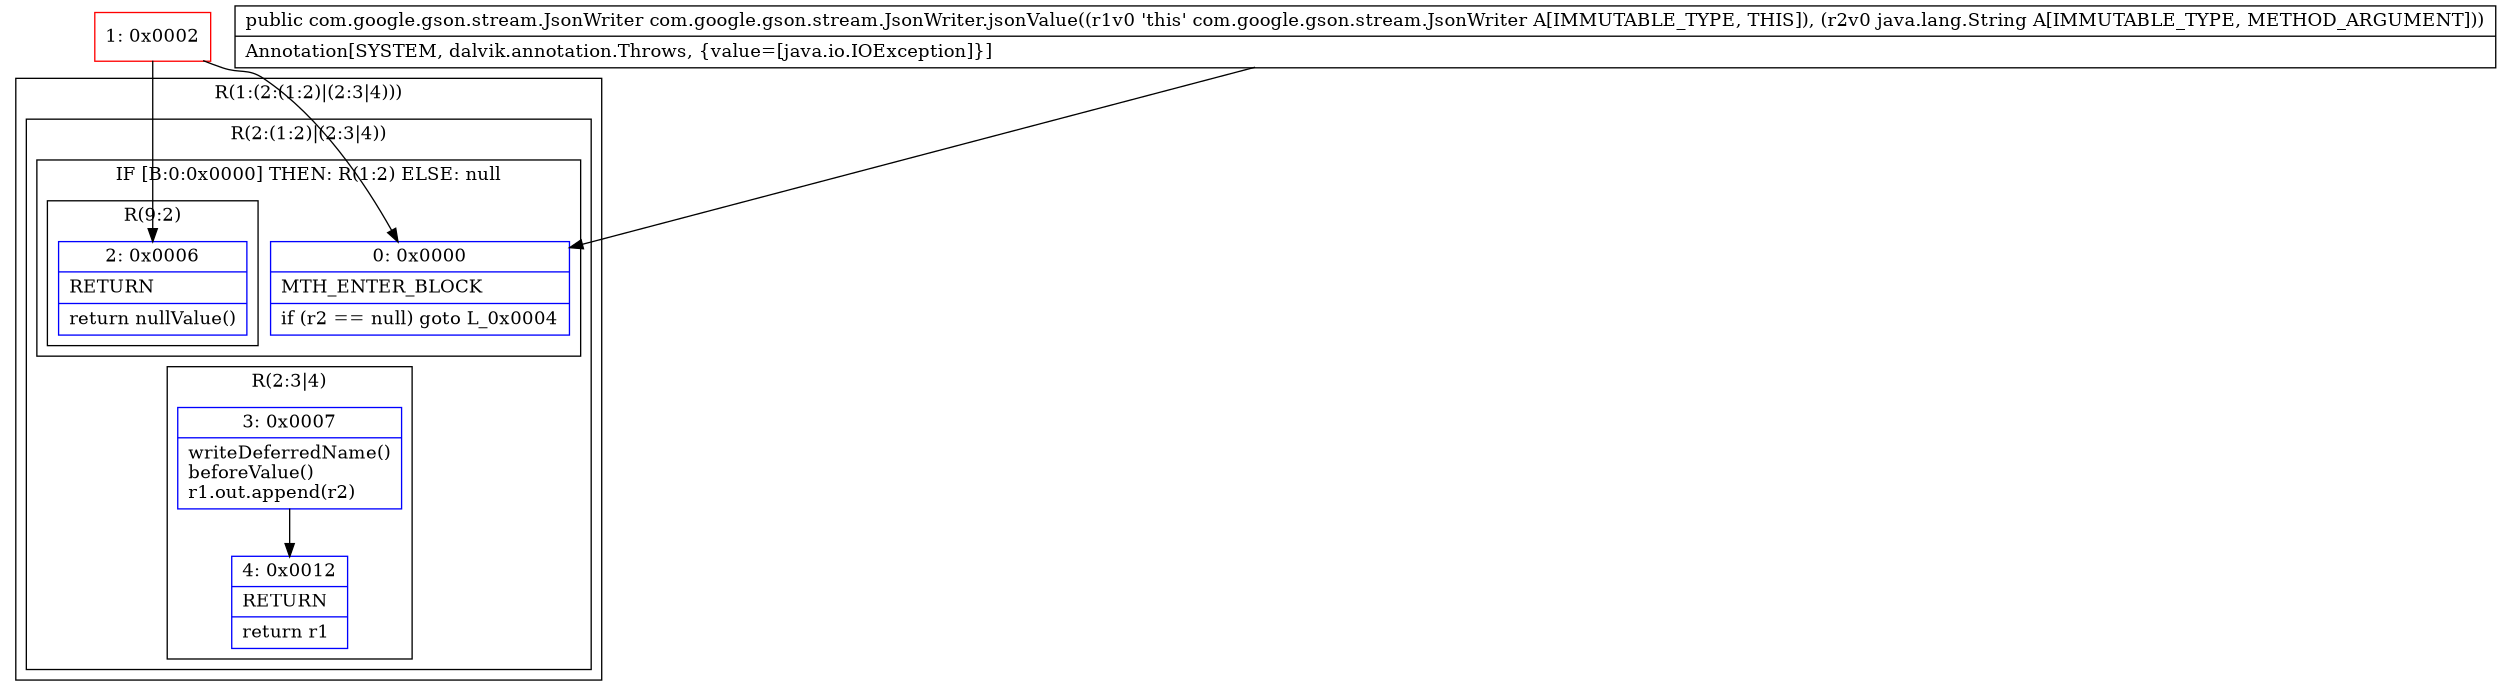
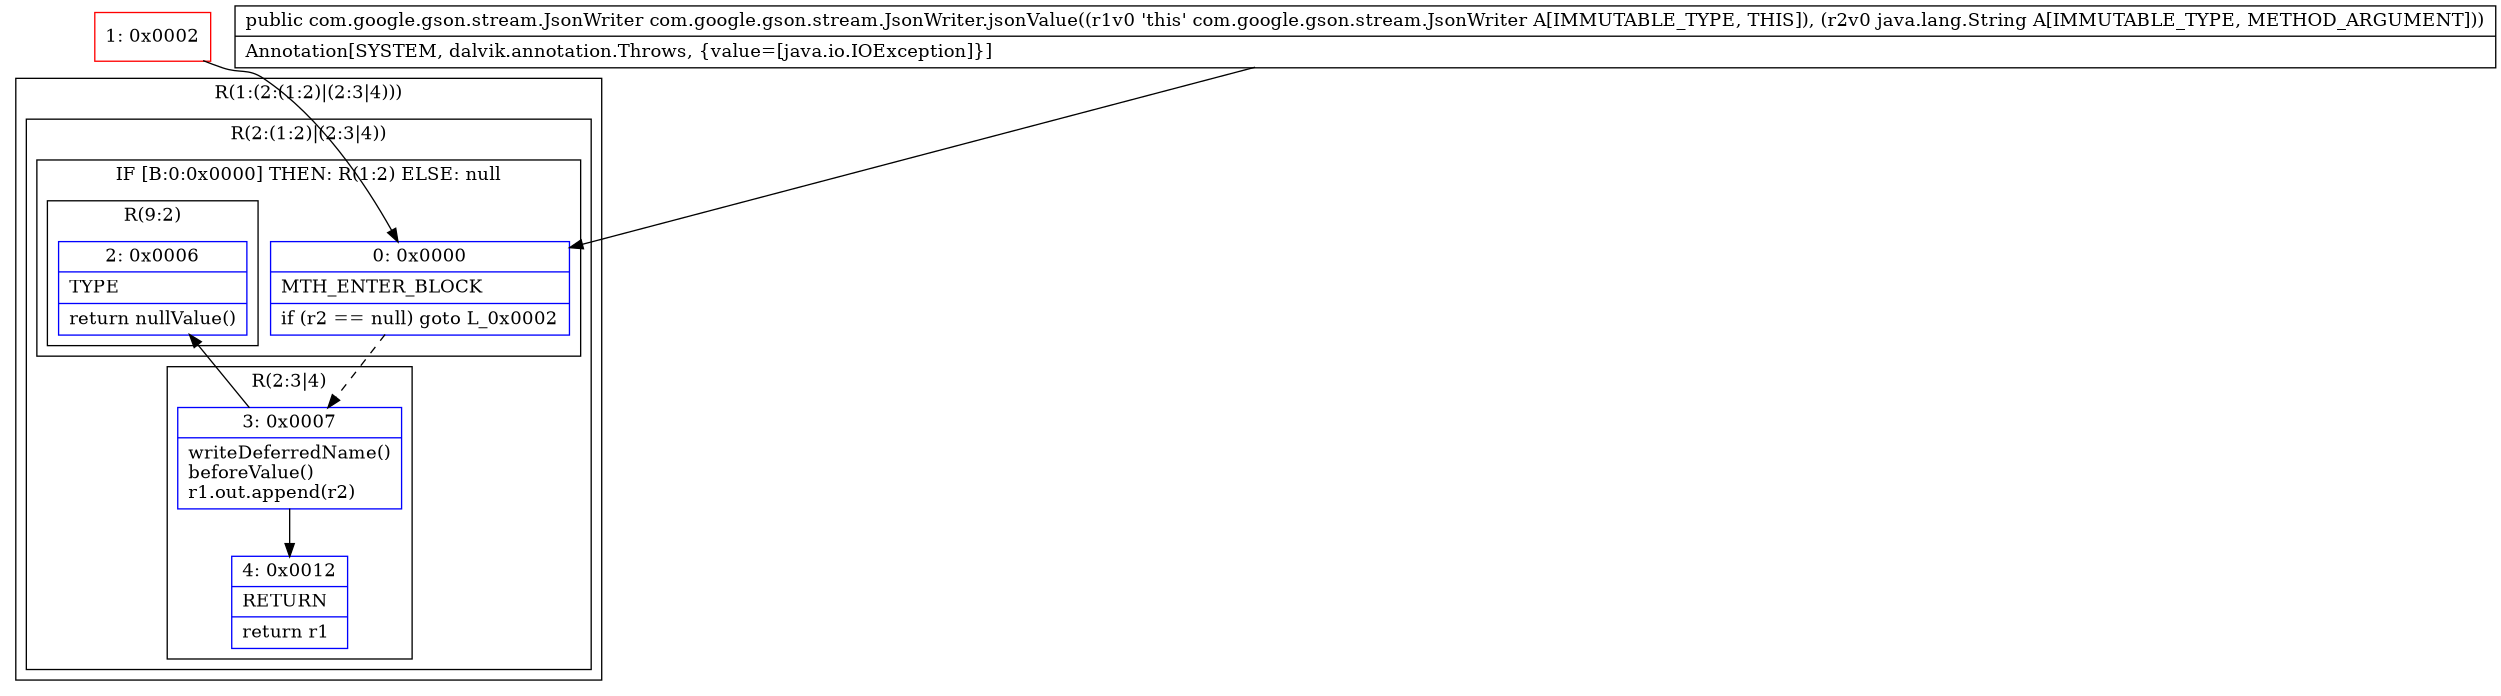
edge "1: 0x0002" -> "2: 0x0006": now "3: 0x0007" -> "2: 0x0006"
node "2: 0x0006": text "RETURN" -> "TYPE"
node "0: 0x0000": text "if (r2 == null) goto L_0x0004" -> "if (r2 == null) goto L_0x0002"
edge "0: 0x0000" -> "3: 0x0007": added
